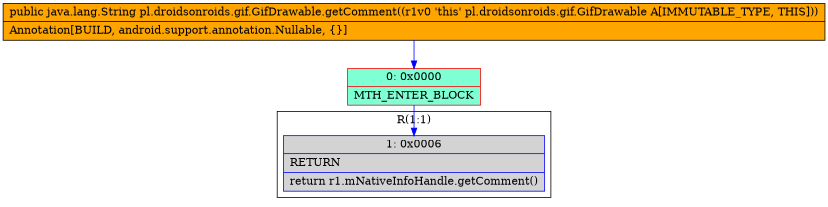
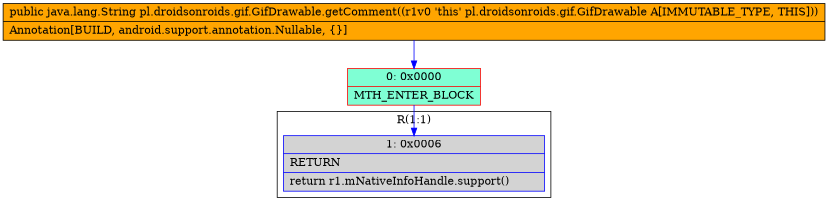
node "1: 0x0006": text "return r1.mNativeInfoHandle.getComment()" -> "return r1.mNativeInfoHandle.support()"
